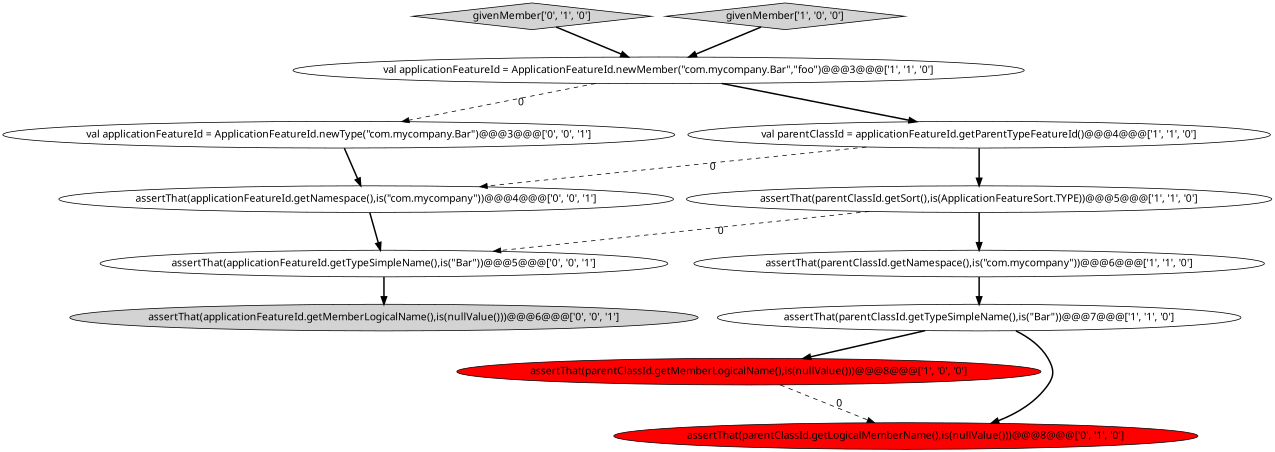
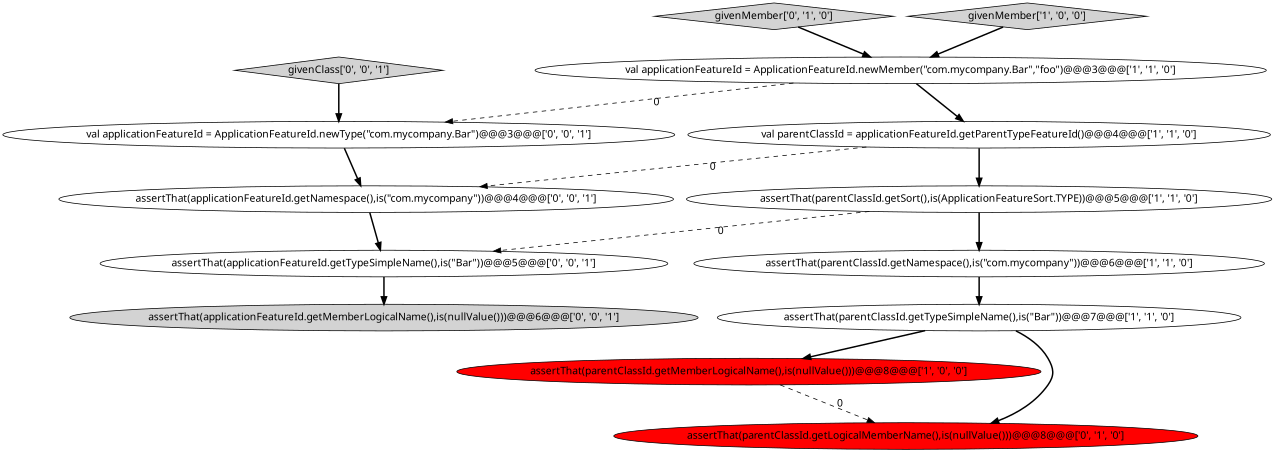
node "givenClass['0', '0', '1']": added
